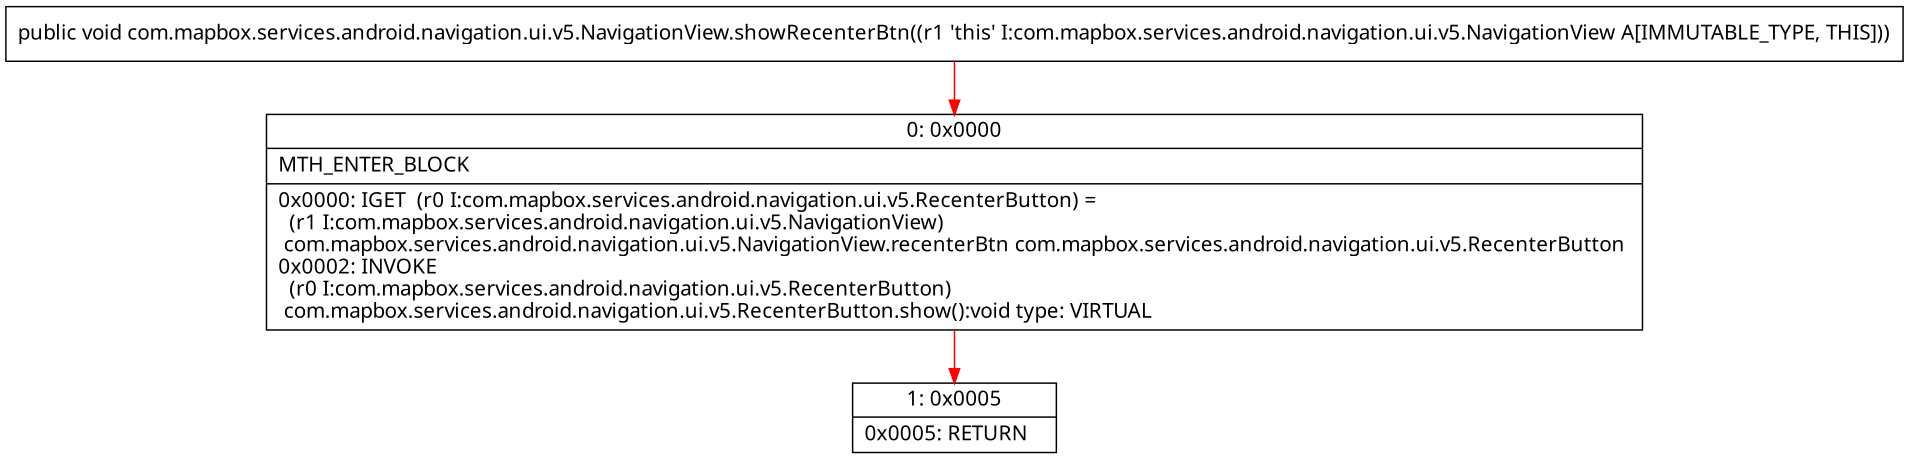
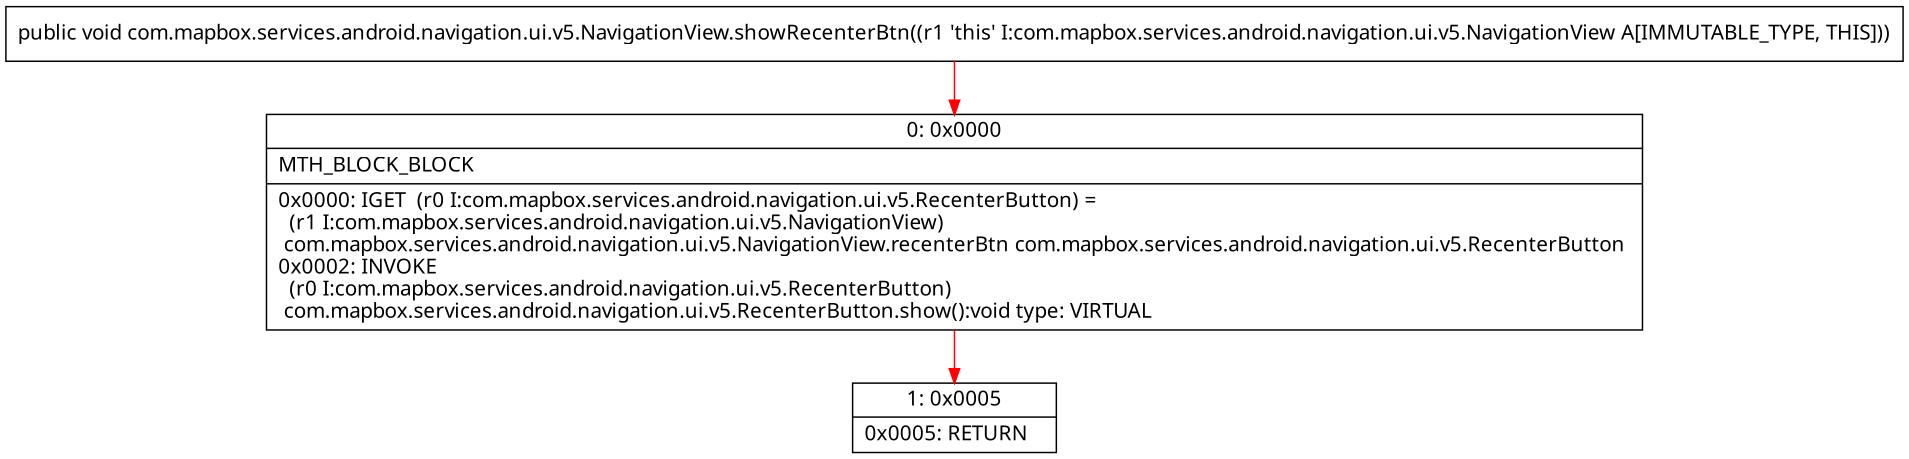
node "0: 0x0000": text "MTH_ENTER_BLOCK" -> "MTH_BLOCK_BLOCK"
